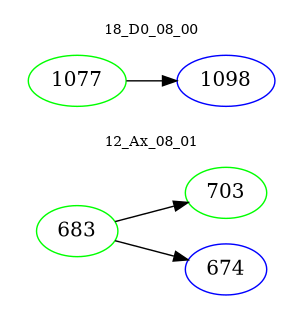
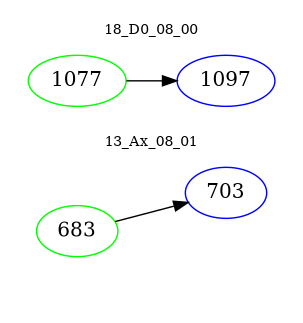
node "1098": label "1098" -> "1097"
cluster "12_Ax_08_01": label "12_Ax_08_01" -> "13_Ax_08_01"
node "703": color green -> blue
node "674": removed
